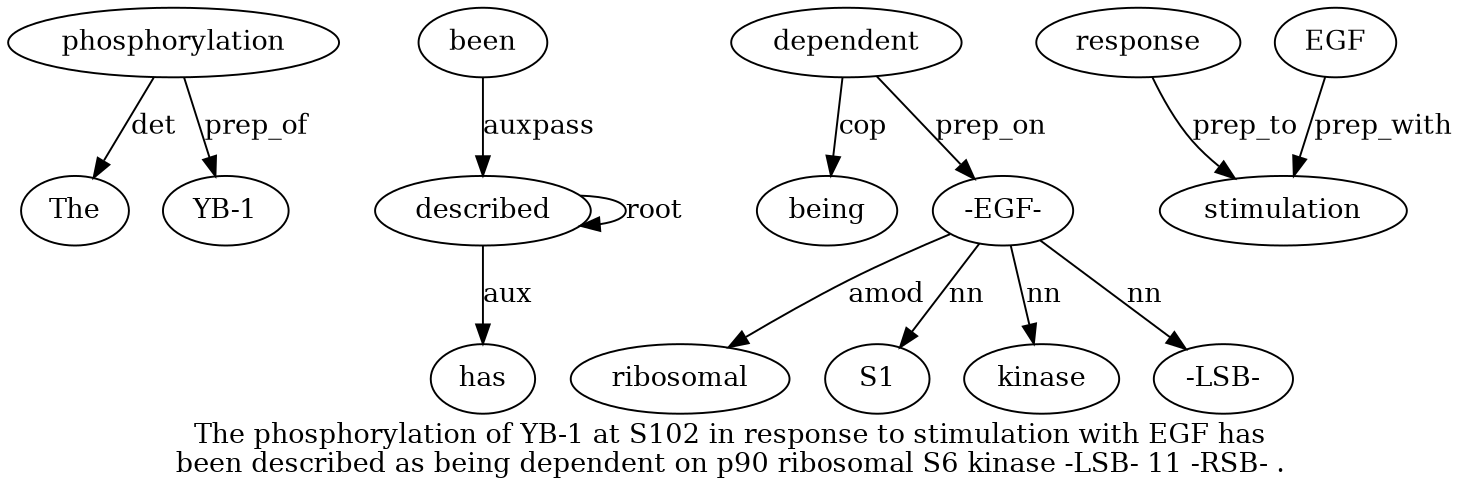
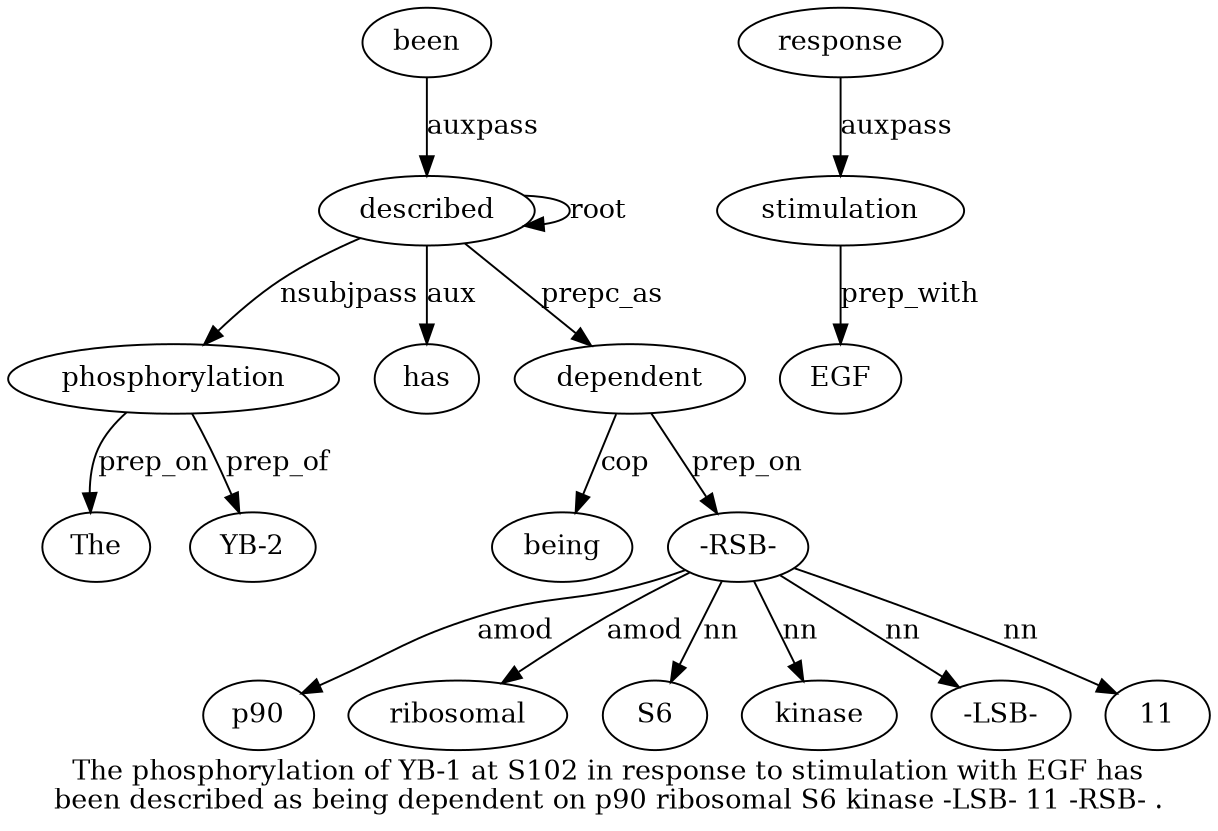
edge "EGF" -> "stimulation": reversed
edge "phosphorylation" -> "The": label "det" -> "prep_on"
edge "response" -> "stimulation": label "prep_to" -> "auxpass"
node "YB-1": label "YB-1" -> "YB-2"
node "-EGF-": label "-EGF-" -> "-RSB-"
edge "described" -> "phosphorylation": added, label "nsubjpass"
edge "described" -> "dependent": added, label "prepc_as"
node "S1": label "S1" -> "S6"
node "p90": added
node "11": added
